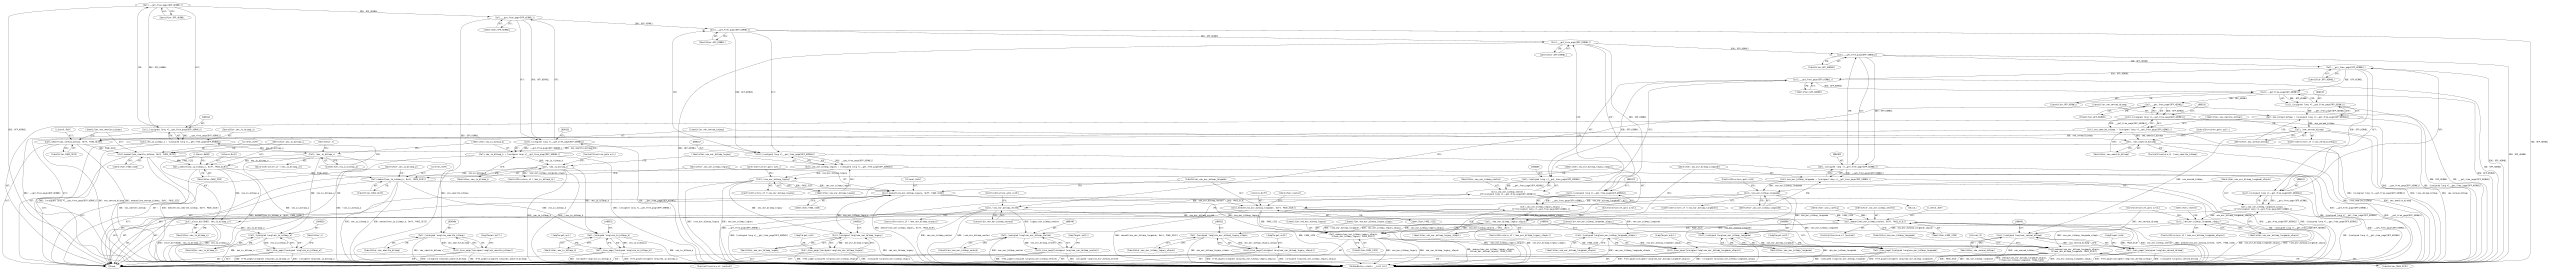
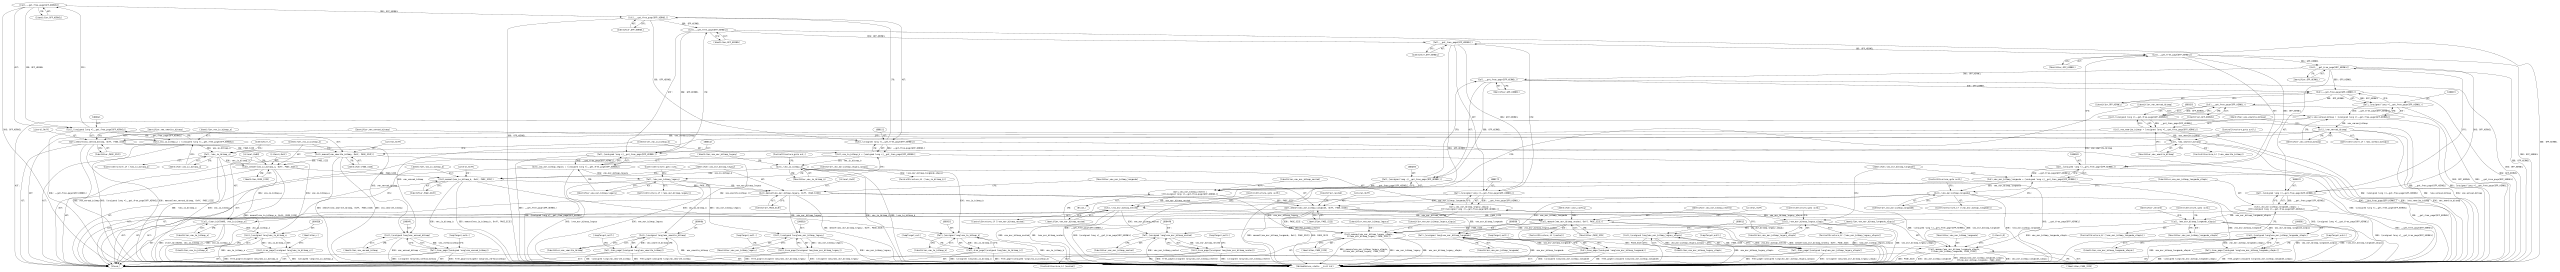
edge "(Call,!vmx_msr_bitmap_nested)" -> "(Call,(unsigned long)vmx_msr_bitmap_nested)": label "DDG: legacy_msr_bitmap_nested" -> "DDG: vmx_msr_bitmap_nested"
edge "(ControlStructure,goto out4;)" -> "(Call,(unsigned long)vmx_vmread_bitmap)": now "(Call,memset(vmx_vmread_bitmap, 0xff, PAGE_SIZE))" -> "(Call,(unsigned long)vmx_vmread_bitmap)"
edge "(Call,free_page((unsigned long)vmx_io_bitmap_a))" -> "(Call,(unsigned long)vmx_io_bitmap_a)": removed, label "CFG:"
